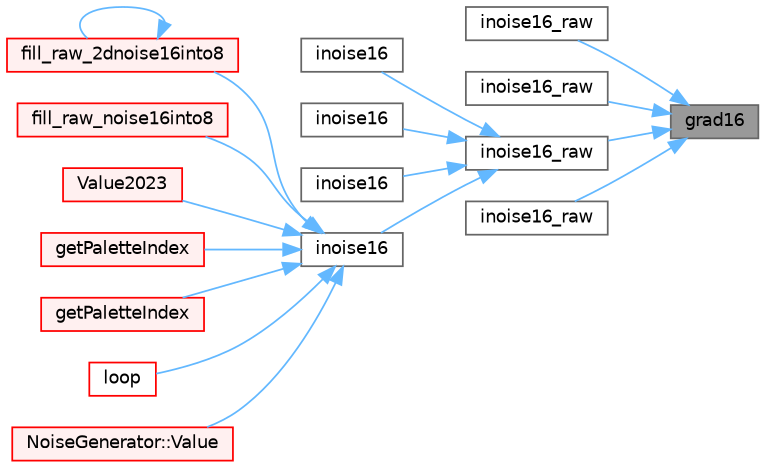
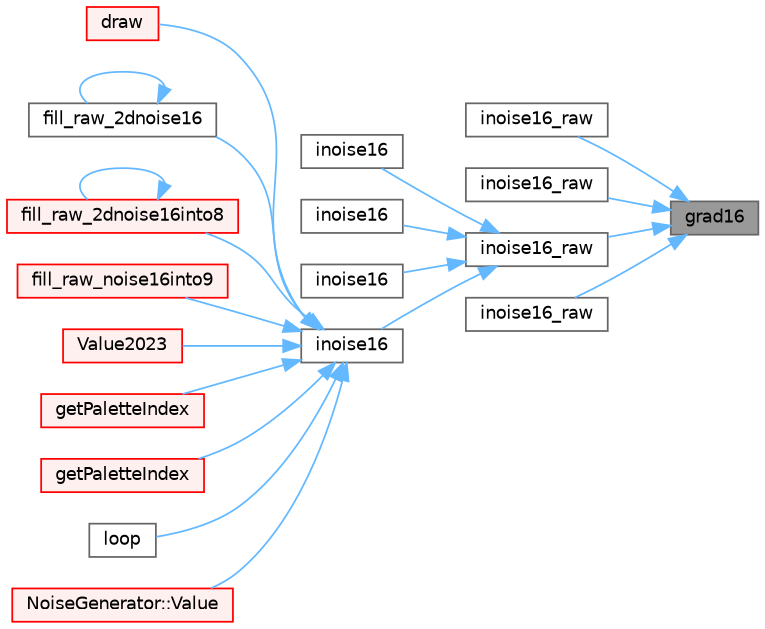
node "draw": added
node "fill_raw_noise16into8": label "fill_raw_noise16into8" -> "fill_raw_noise16into9"
node "fill_raw_2dnoise16": added
node "loop": color red -> grey40
